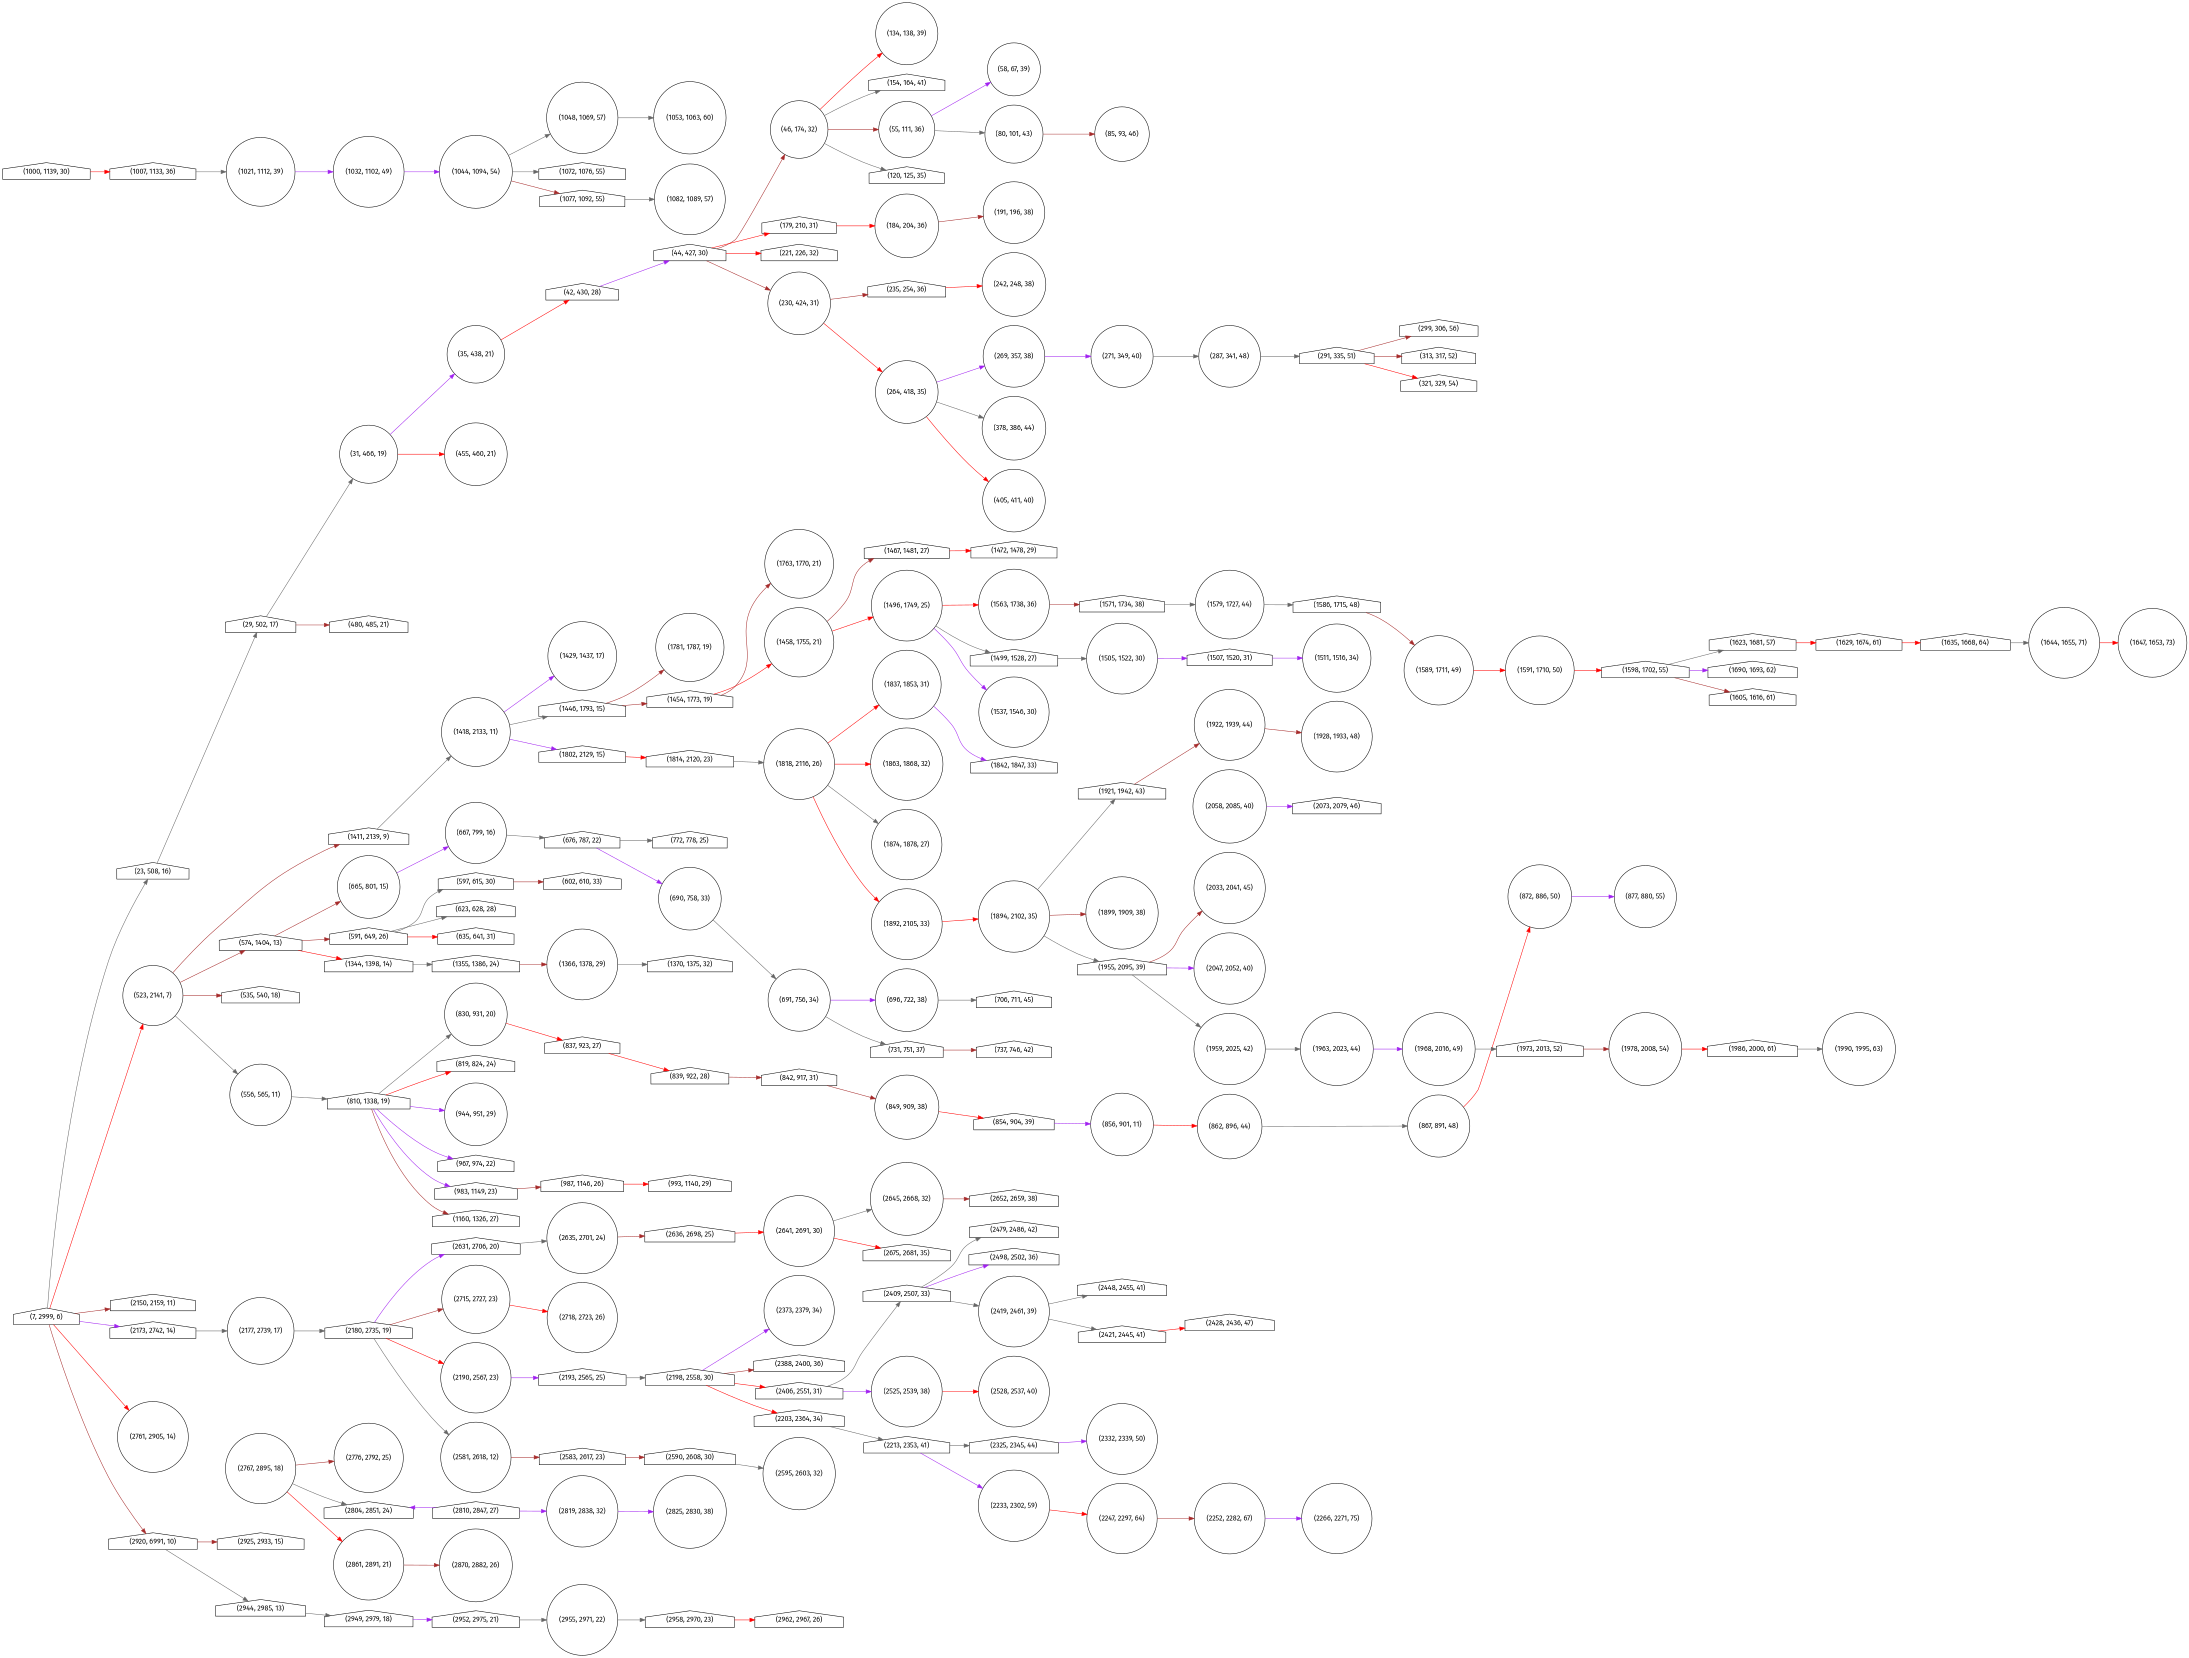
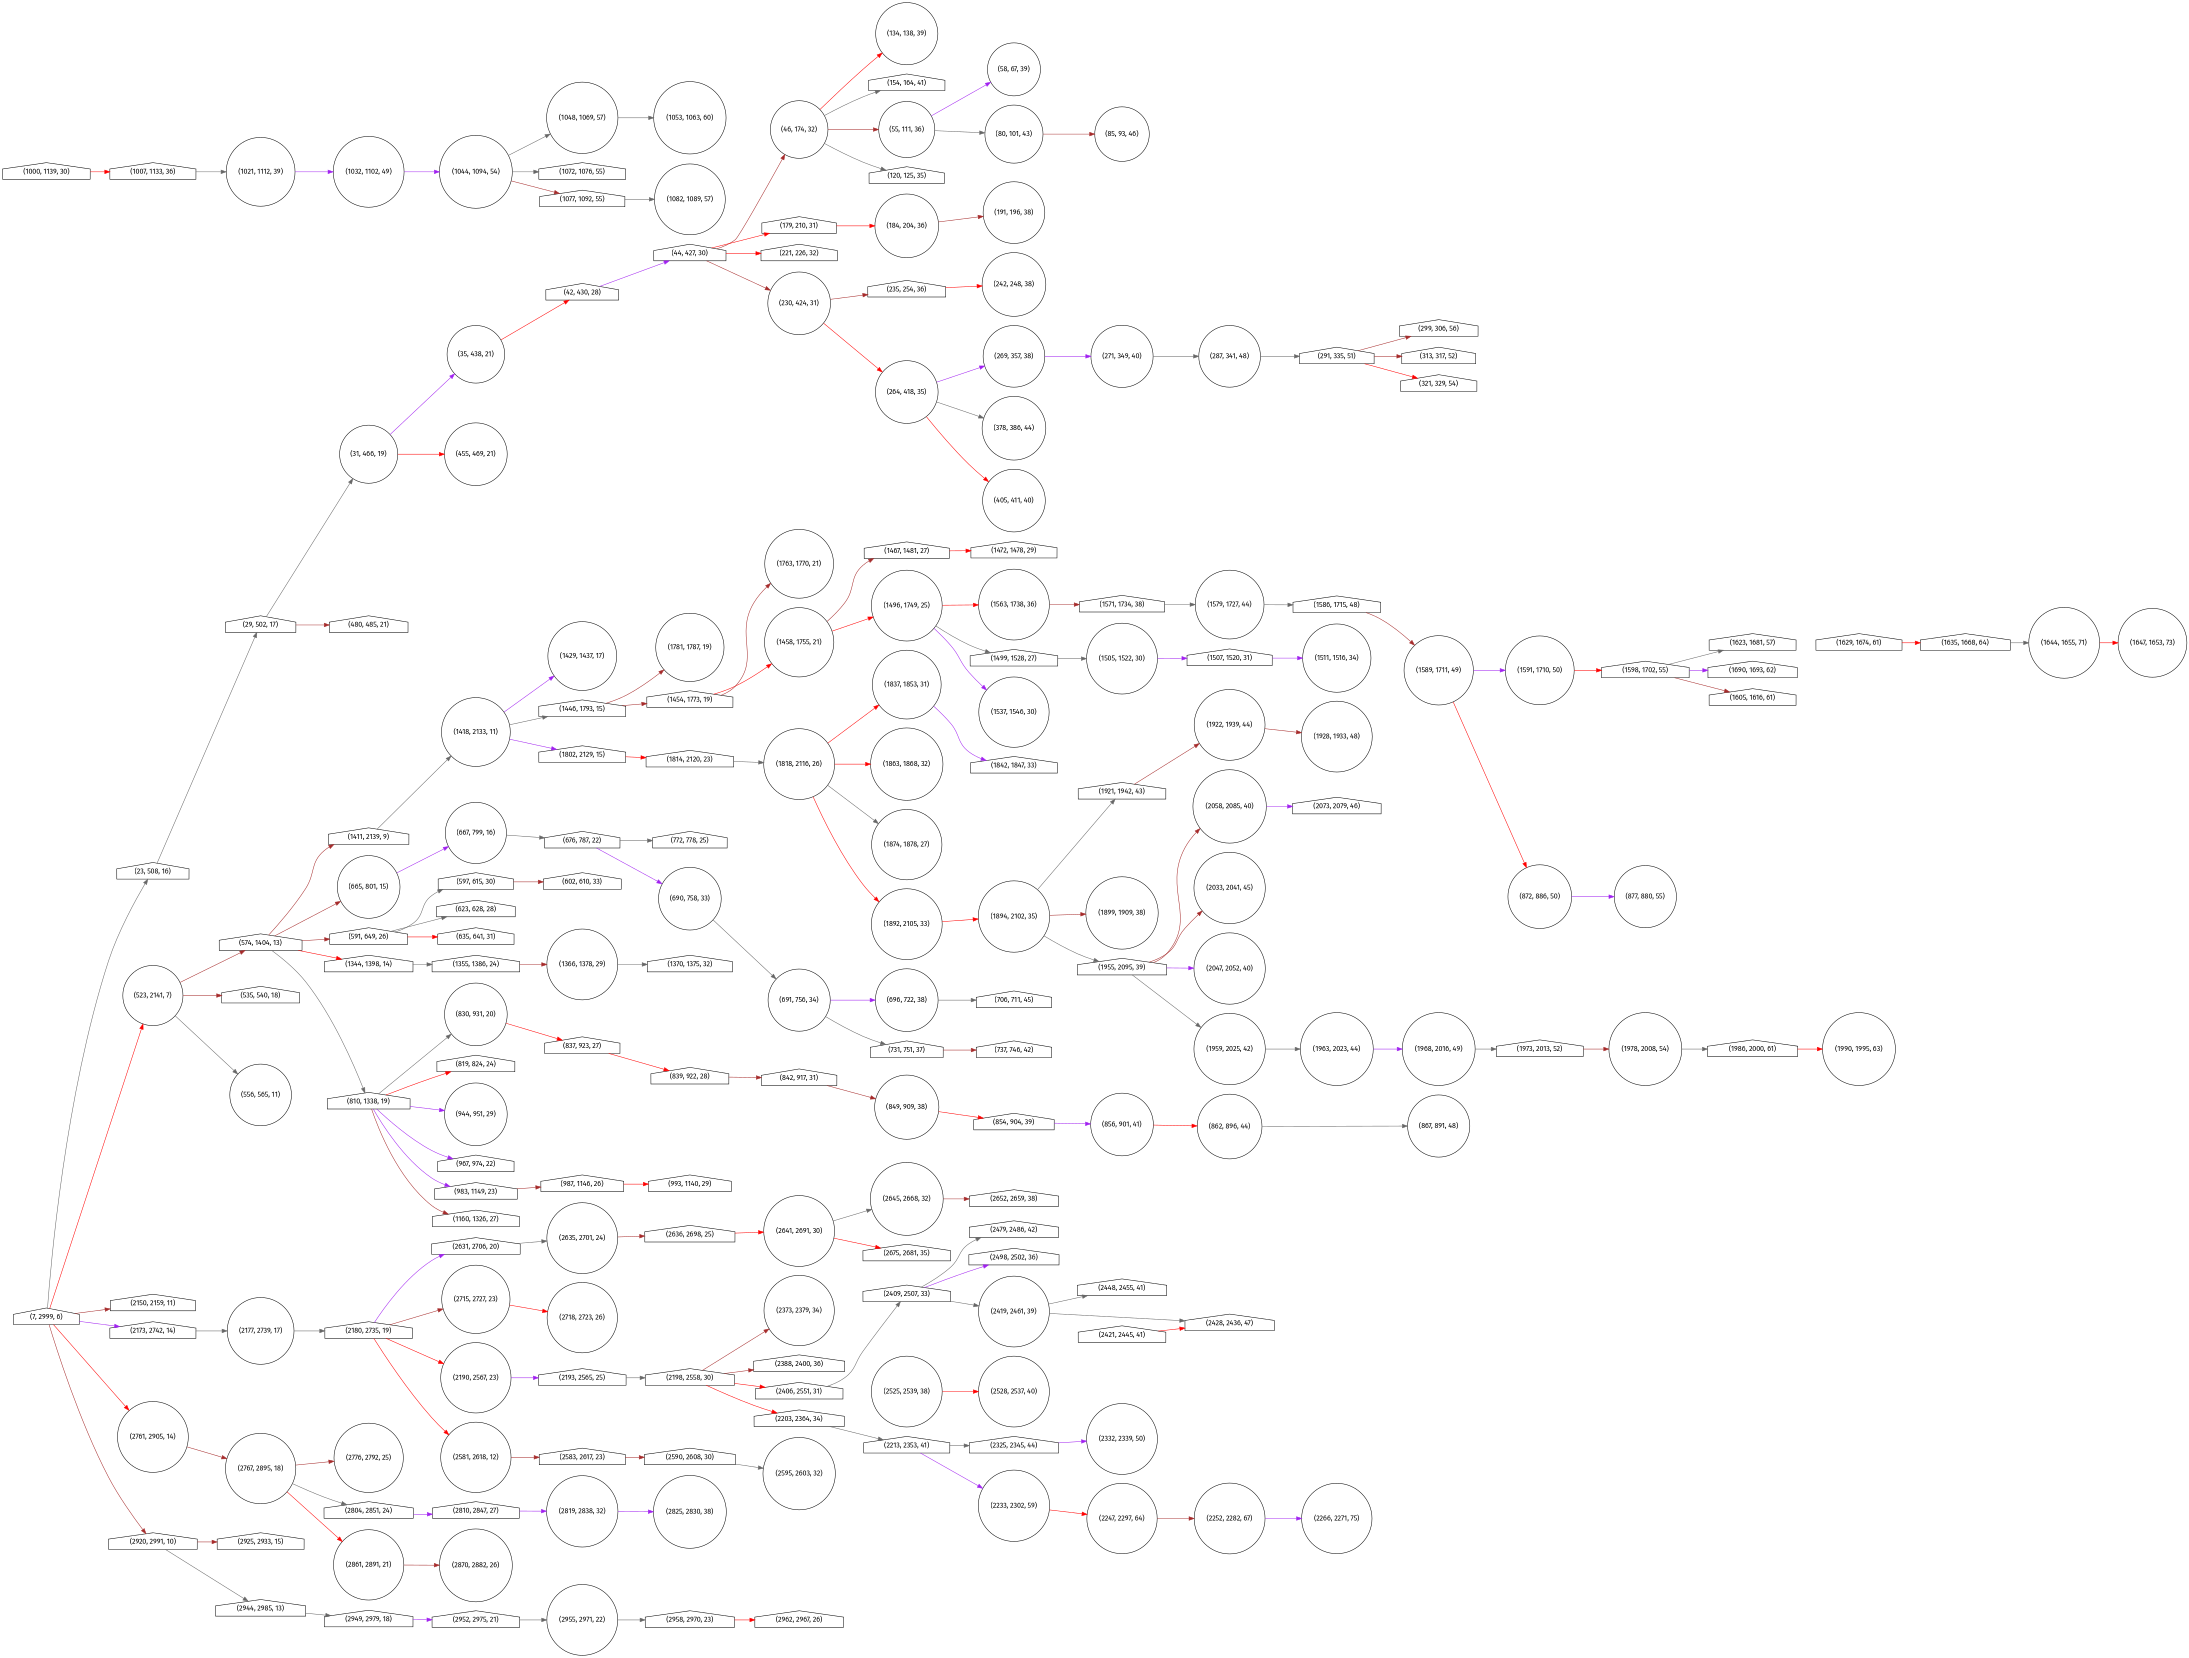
node "(455, 460, 21)": label "(455, 460, 21)" -> "(455, 469, 21)"
edge "(1623, 1681, 57)" -> "(1629, 1674, 61)": removed
edge "(1589, 1711, 49)" -> "(1591, 1710, 50)": color red -> purple
edge "(1955, 2095, 39)" -> "(2058, 2085, 40)": added
edge "(523, 2141, 7)" -> "(1411, 2139, 9)": now "(574, 1404, 13)" -> "(1411, 2139, 9)"
edge "(867, 891, 48)" -> "(872, 886, 50)": now "(1589, 1711, 49)" -> "(872, 886, 50)"
edge "(1978, 2008, 54)" -> "(1986, 2000, 61)": color red -> gray40
edge "(1986, 2000, 61)" -> "(1990, 1995, 63)": color gray40 -> red
edge "(556, 565, 11)" -> "(810, 1338, 19)": now "(574, 1404, 13)" -> "(810, 1338, 19)"
node "(856, 901, 11)": label "(856, 901, 11)" -> "(856, 901, 41)"
edge "(2419, 2461, 39)" -> "(2421, 2445, 41)": now "(2419, 2461, 39)" -> "(2428, 2436, 47)"
edge "(2198, 2558, 30)" -> "(2373, 2379, 34)": color purple -> brown
edge "(2180, 2735, 19)" -> "(2581, 2618, 12)": color gray40 -> red
edge "(2406, 2551, 31)" -> "(2525, 2539, 38)": removed
edge "(2761, 2905, 14)" -> "(2767, 2895, 18)": added
edge "(2810, 2847, 27)" -> "(2804, 2851, 24)": reversed
node "(2920, 6991, 10)": label "(2920, 6991, 10)" -> "(2920, 2991, 10)"
